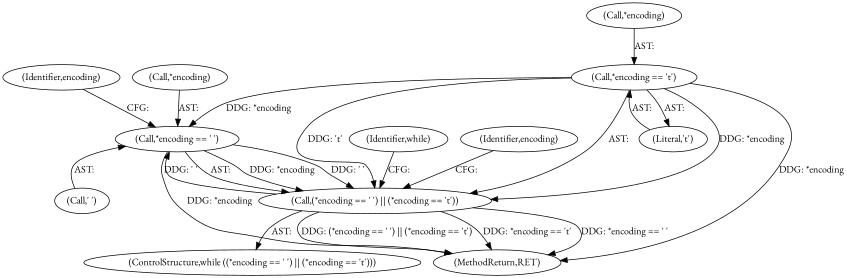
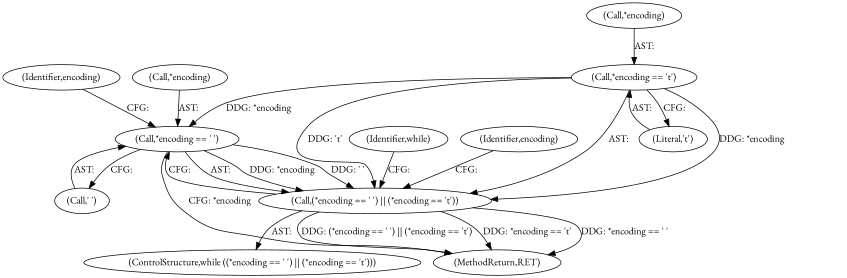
edge "(Call,*encoding == 't')" -> "(Literal,'t')": label "AST: " -> "CFG: "
edge "(Call,*encoding == ' ')" -> "(Call,' ')": added, label "CFG:"
edge "(Call,(*encoding == ' ') || (*encoding == 't'))" -> "(Call,*encoding == ' ')": label "DDG: ' '" -> "CFG: "
edge "(Call,*encoding == 't')" -> "(MethodReturn,RET)": removed, label "DDG: *encoding"
edge "(Call,*encoding == ' ')" -> "(MethodReturn,RET)": label "DDG: *encoding" -> "CFG: *encoding"
